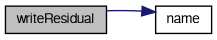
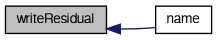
edge "writeResidual" -> "name": reversed
